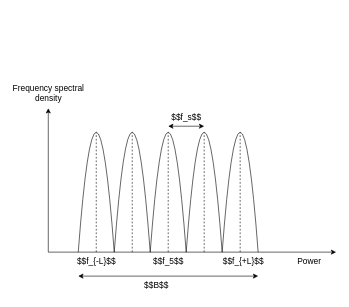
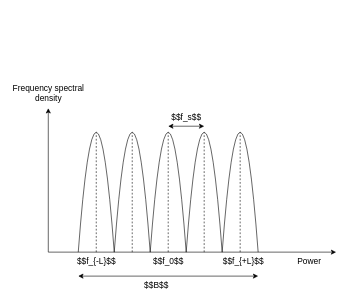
node "$$f_5$$": label "$$f_5$$" -> "$$f_0$$"
